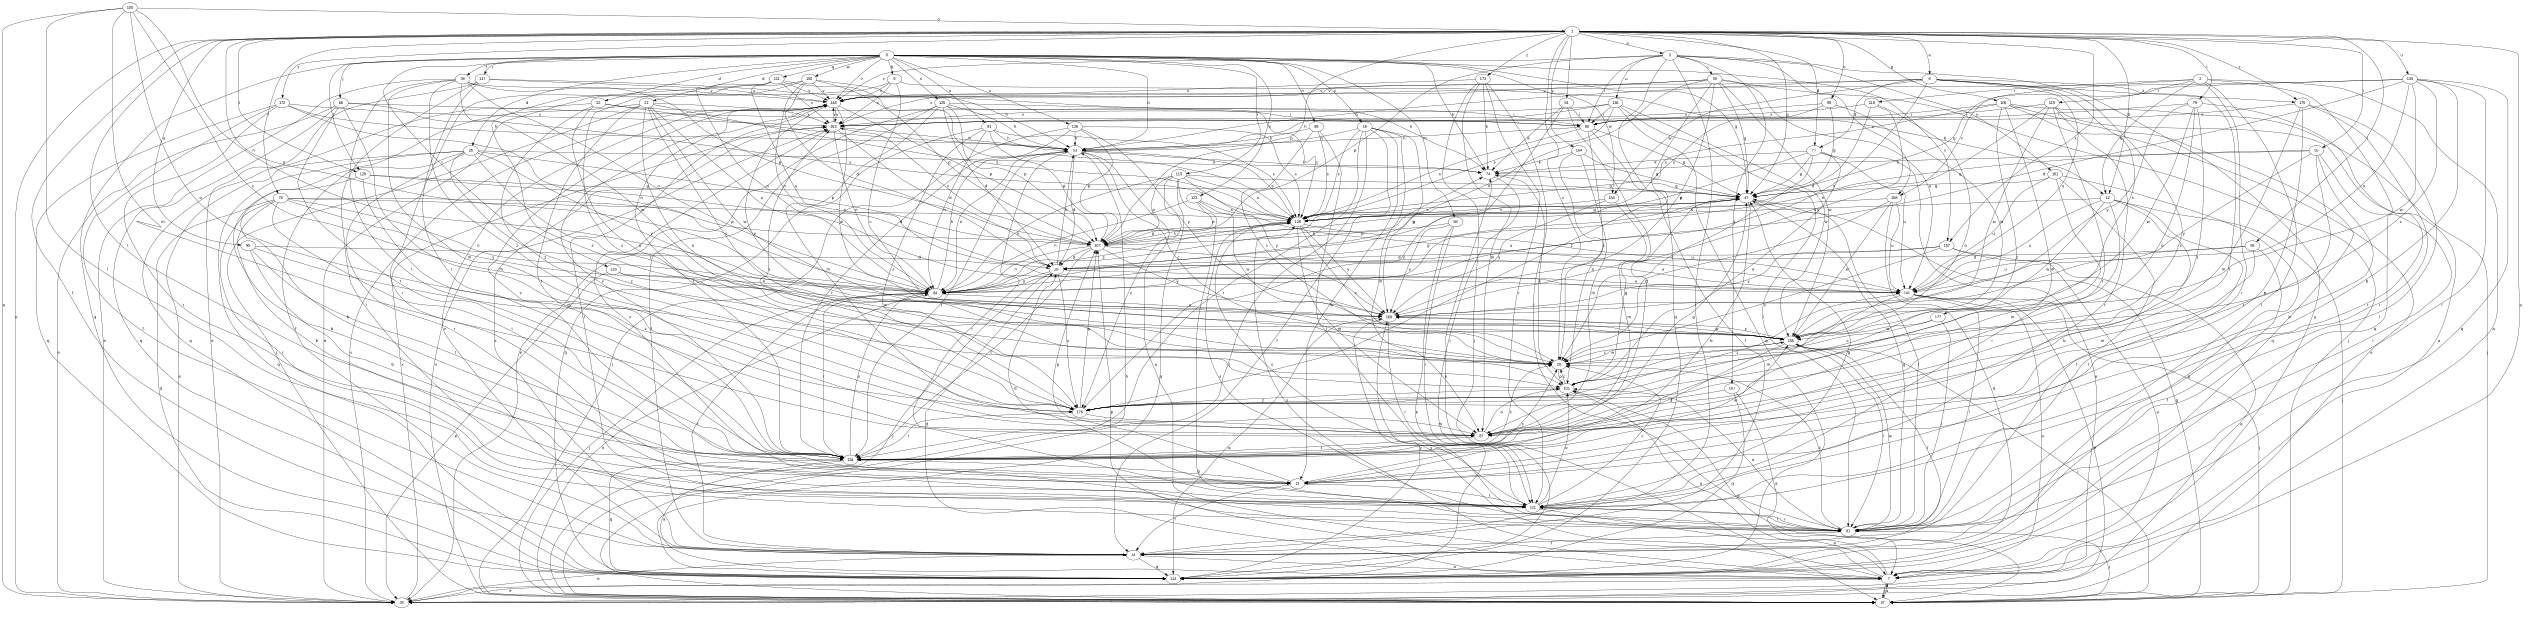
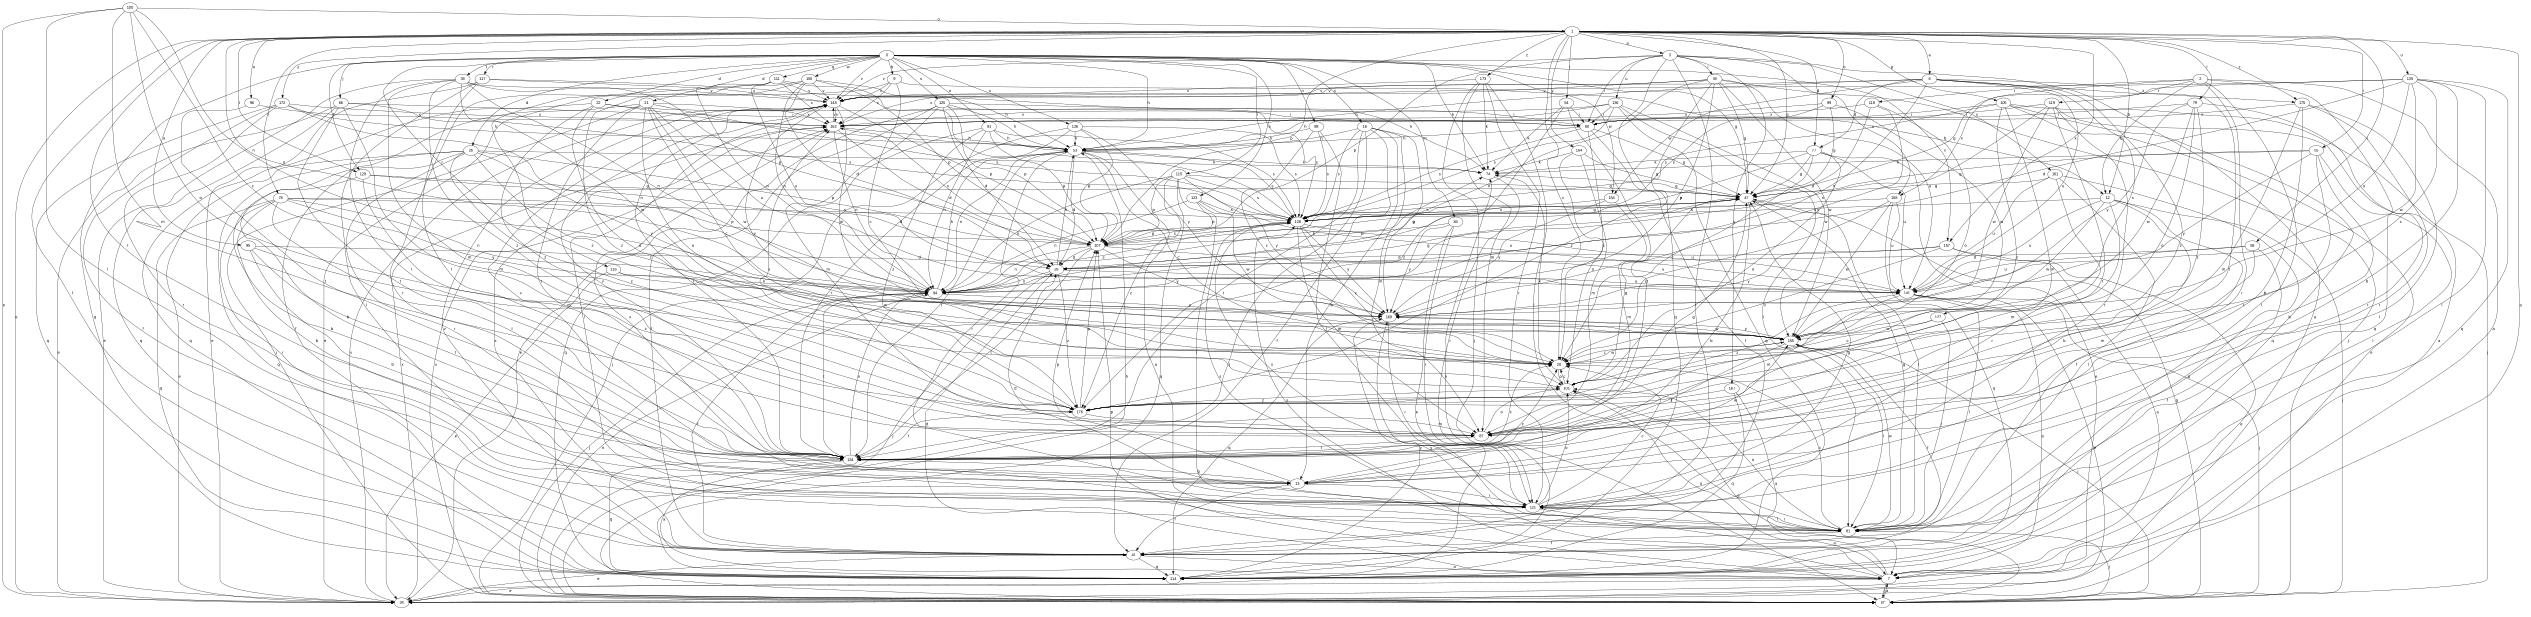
node "96": added
